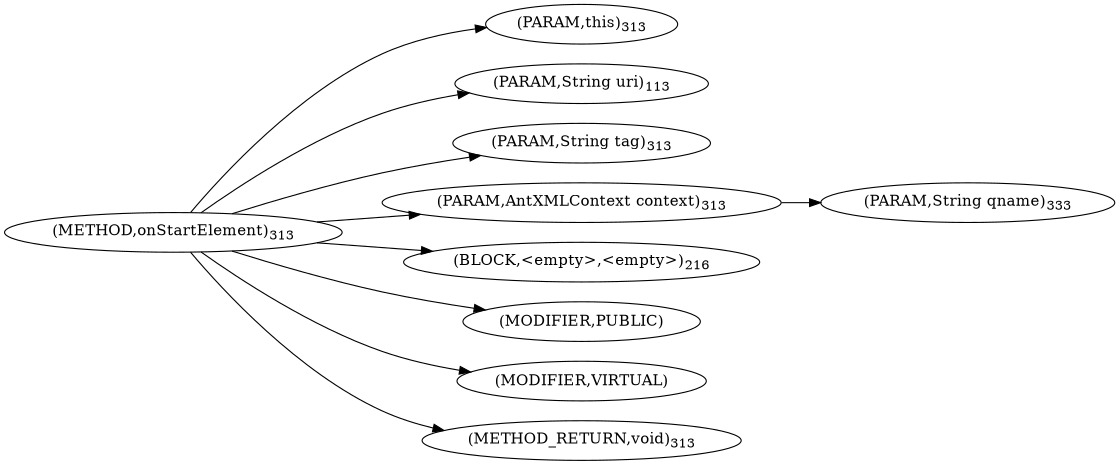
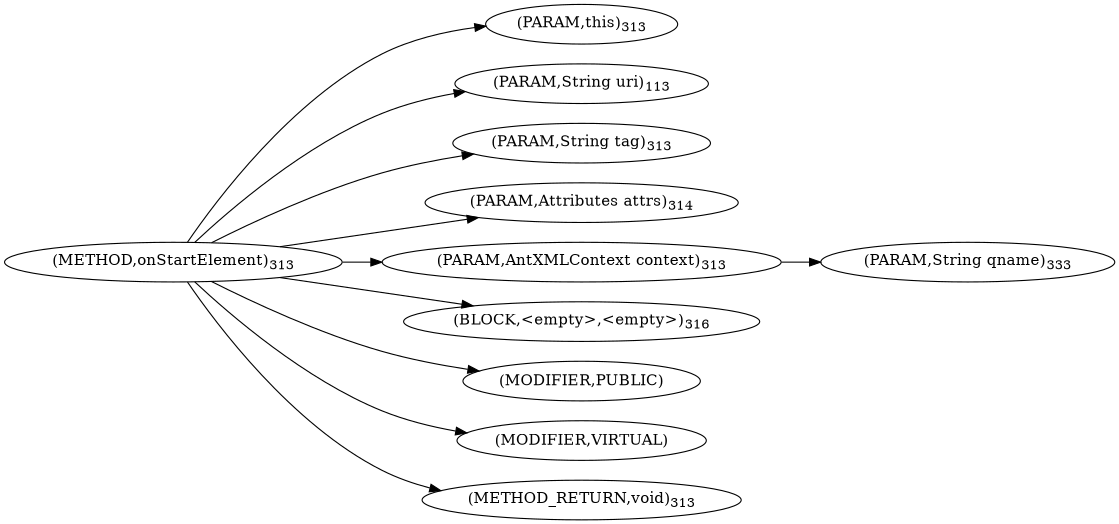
node "(PARAM,Attributes attrs)": added
node "(BLOCK,<empty>,<empty>)": text "216" -> "316"
